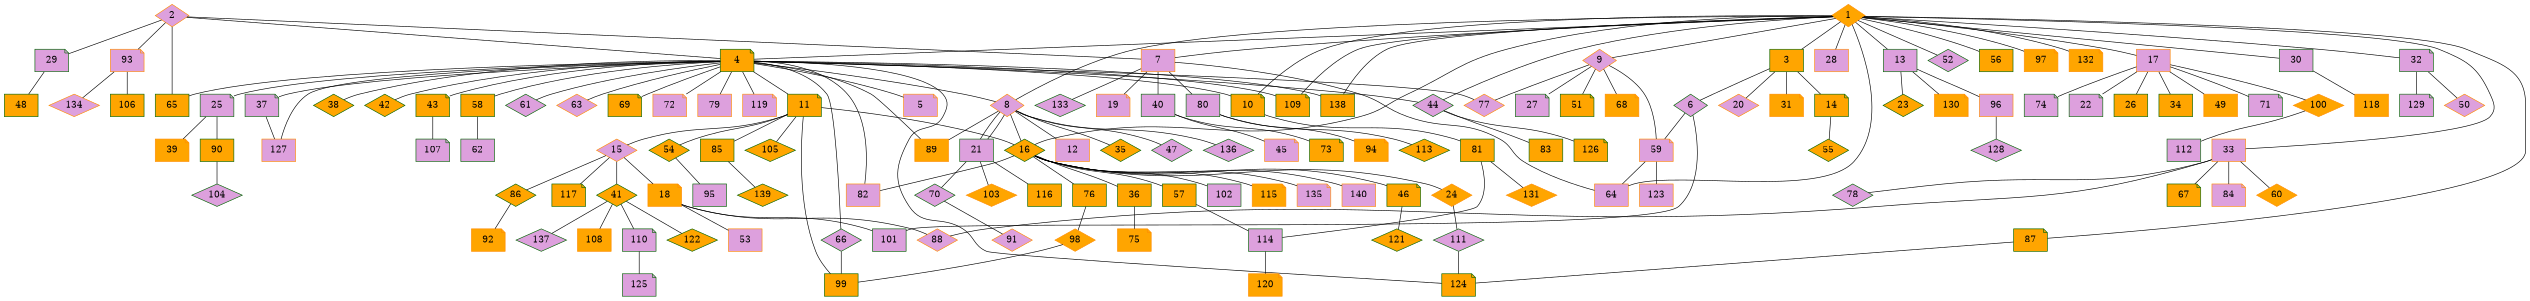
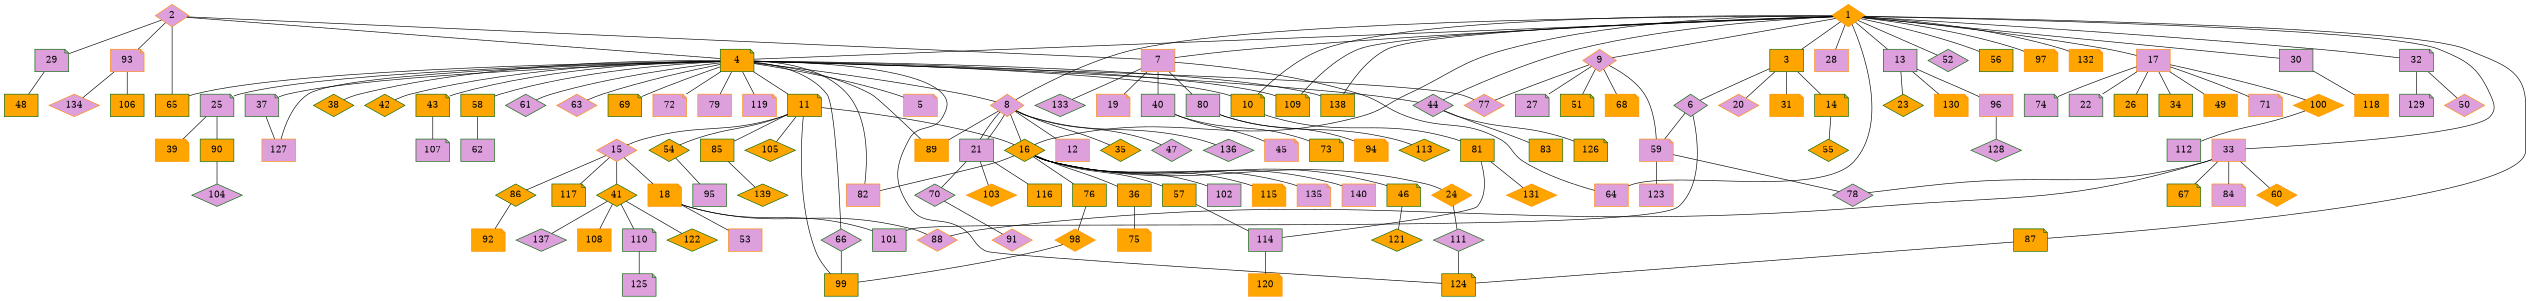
node "71": color darkgreen -> darkorange
edge "59" -- "64": now "59" -- "78"
